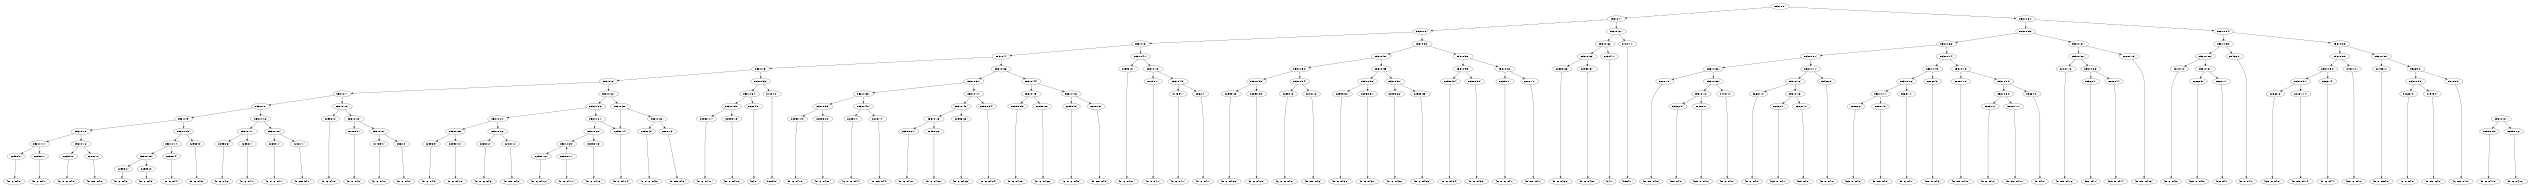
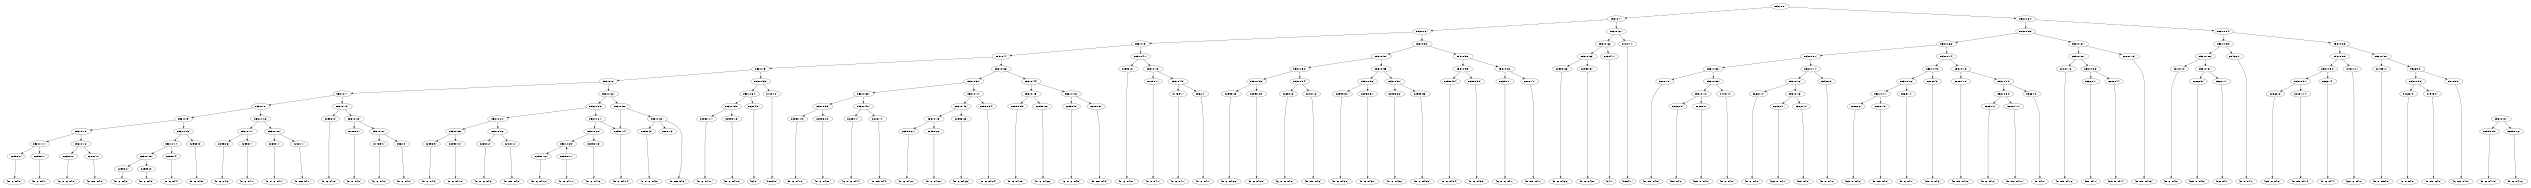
edge "L2081(3)" -> "[D  Fis  A](3)": now "L5310(32)" -> "[D  Fis  A](3)"
